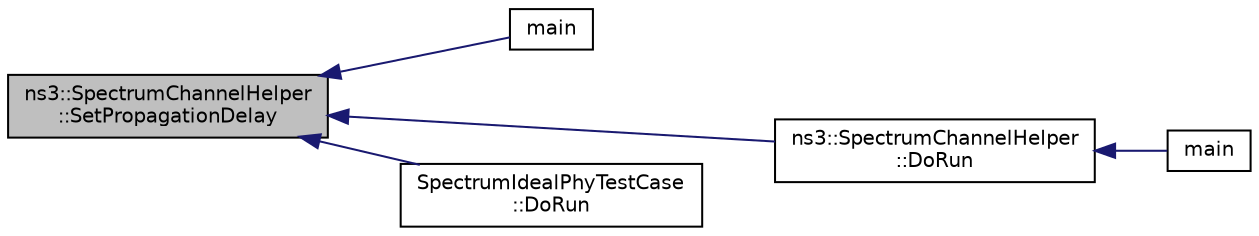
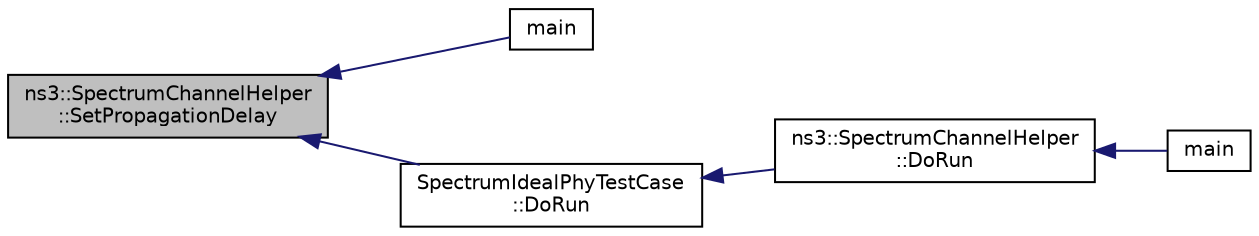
edge "ns3::SpectrumChannelHelper ::DoRun" -> "ns3::SpectrumChannelHelper ::SetPropagationDelay": now "ns3::SpectrumChannelHelper ::DoRun" -> "SpectrumIdealPhyTestCase ::DoRun"
